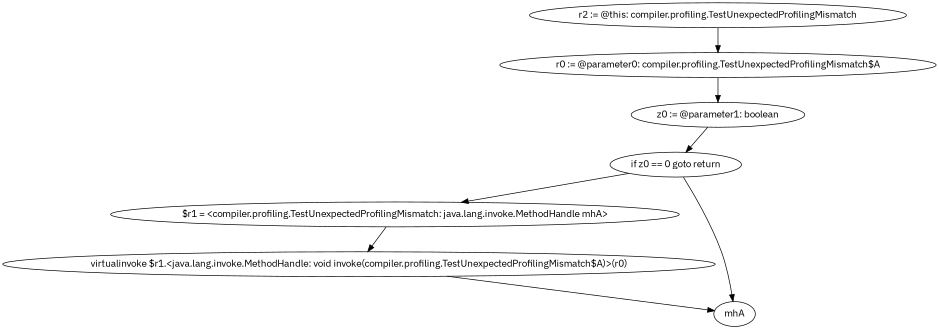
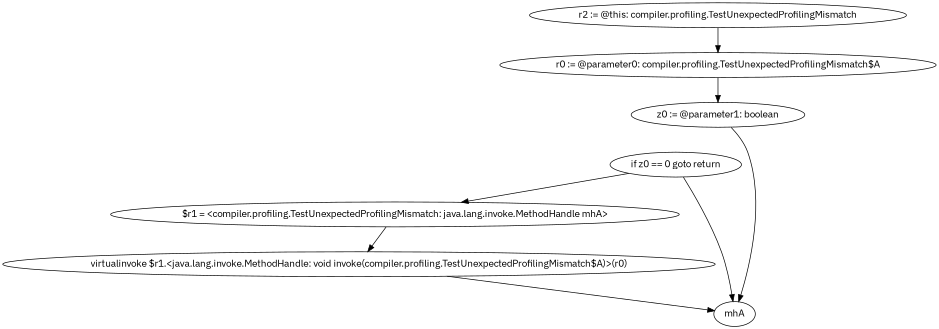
edge "z0 := @parameter1: boolean" -> "if z0 == 0 goto return": now "z0 := @parameter1: boolean" -> "mhA"
